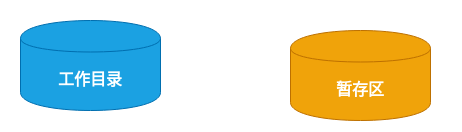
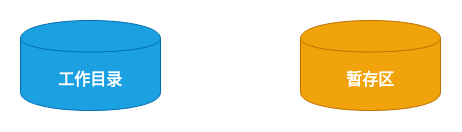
node "暂存区": moved (361, 76) -> (371, 66)
